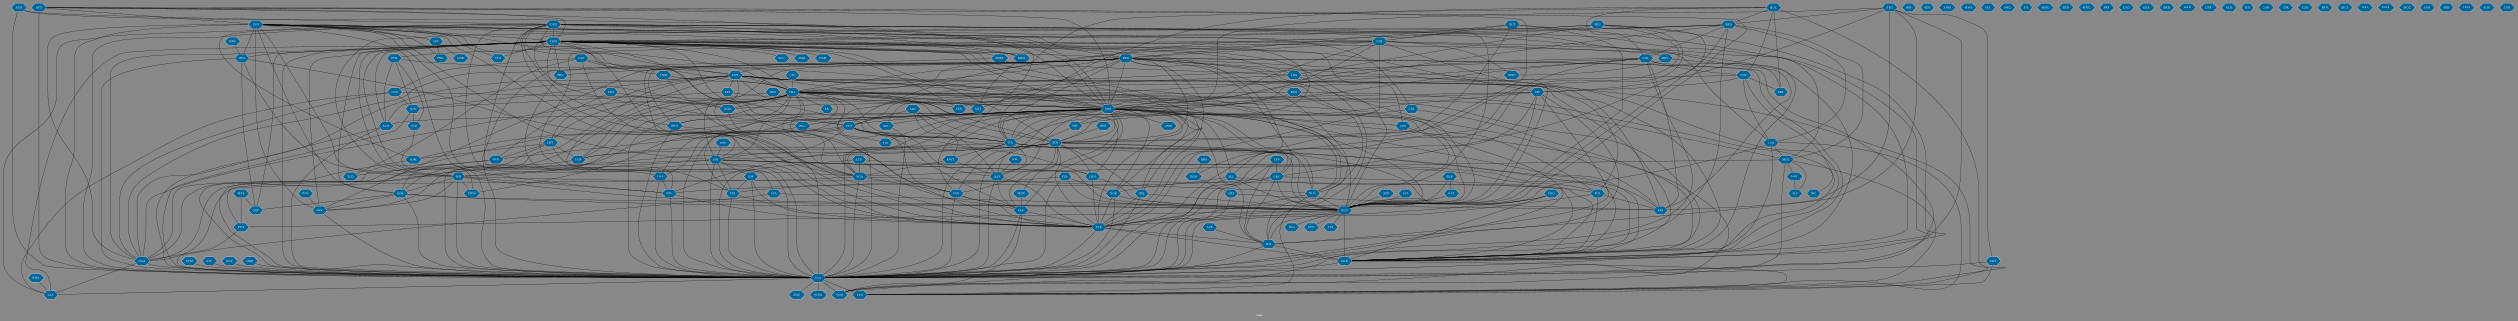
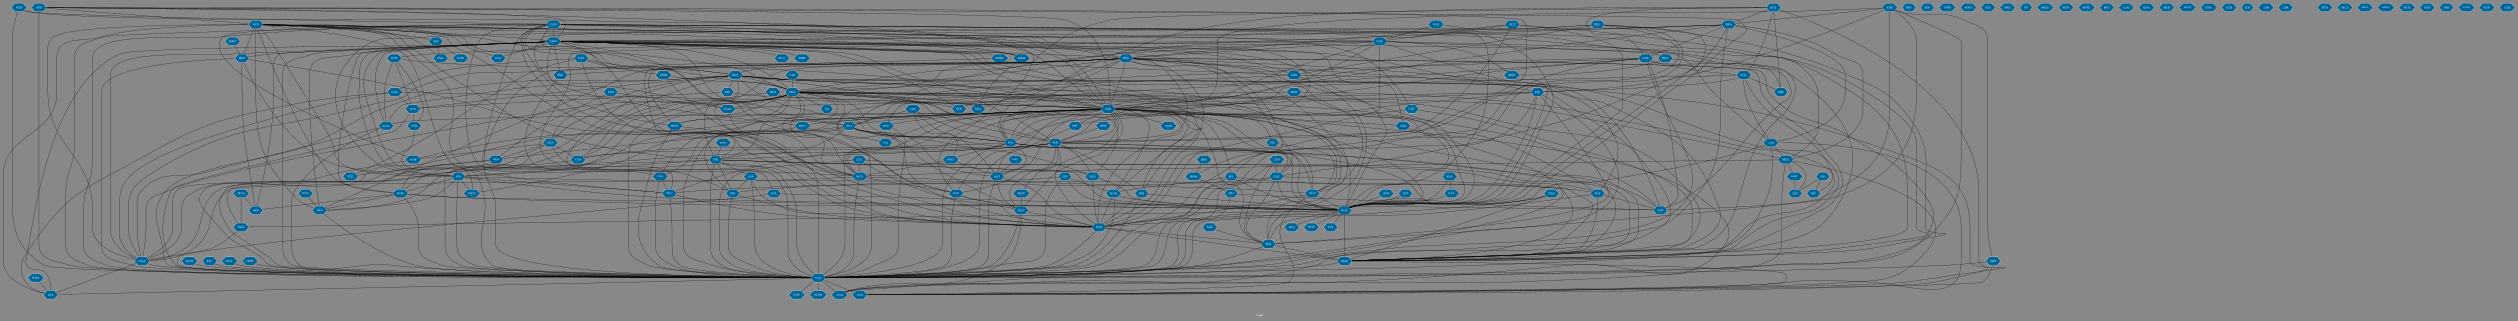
node "UZB": removed
node "AGO": added
node "NAM": removed
node "ISL": added
node "CRI": added
